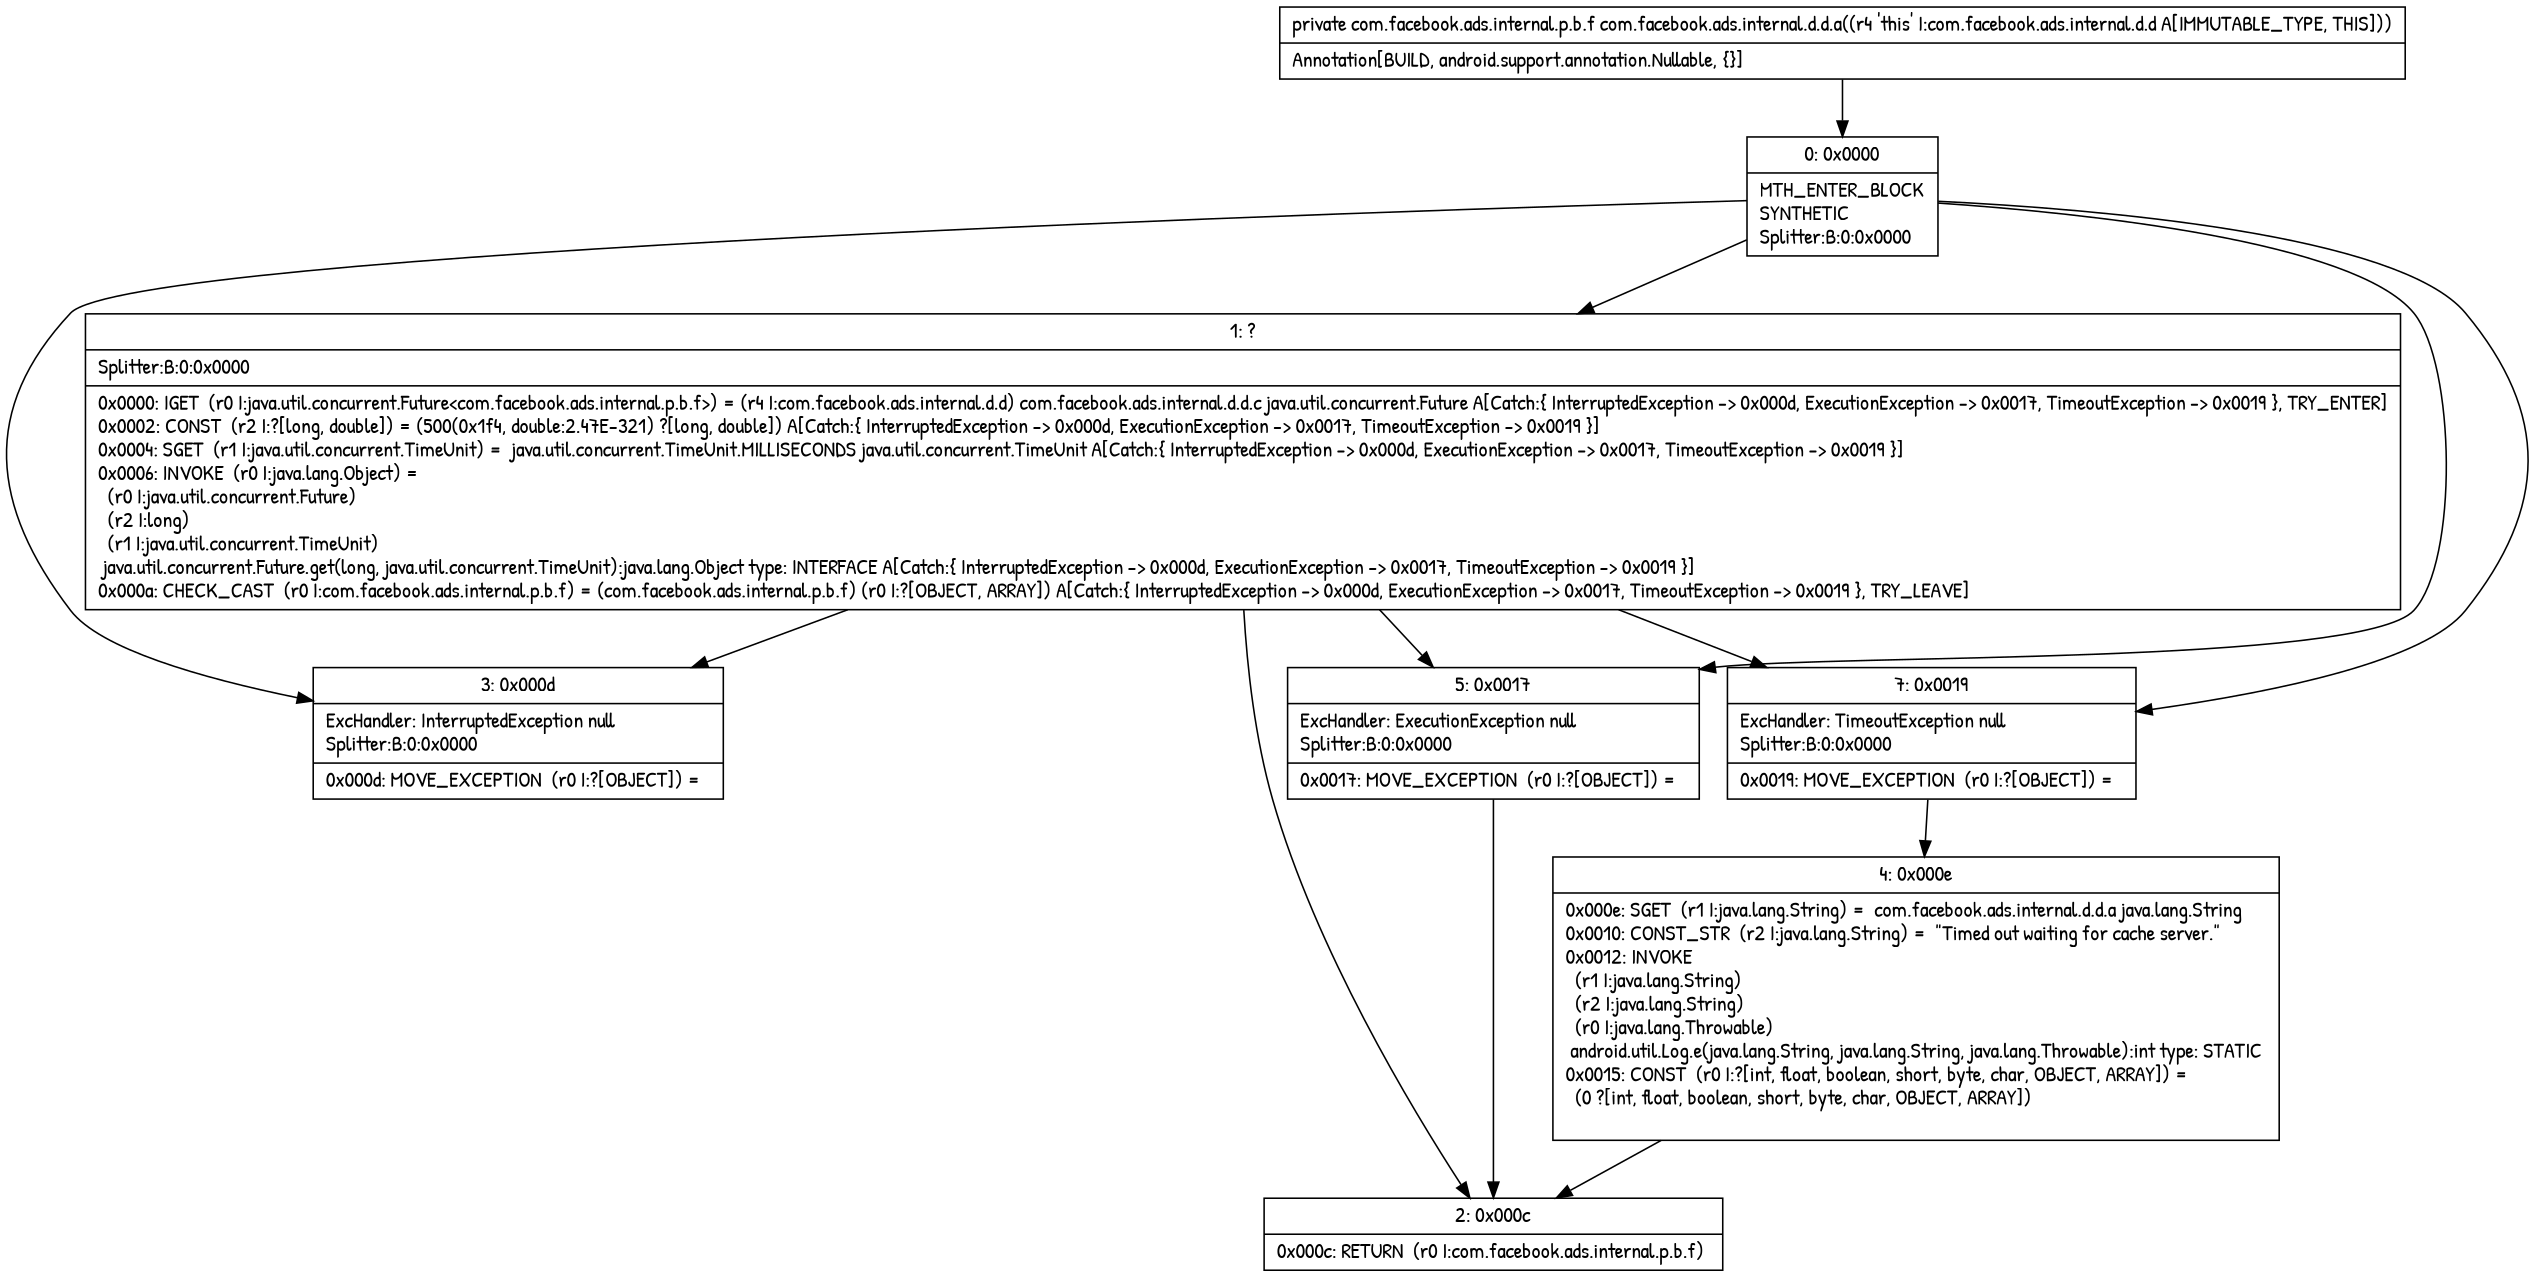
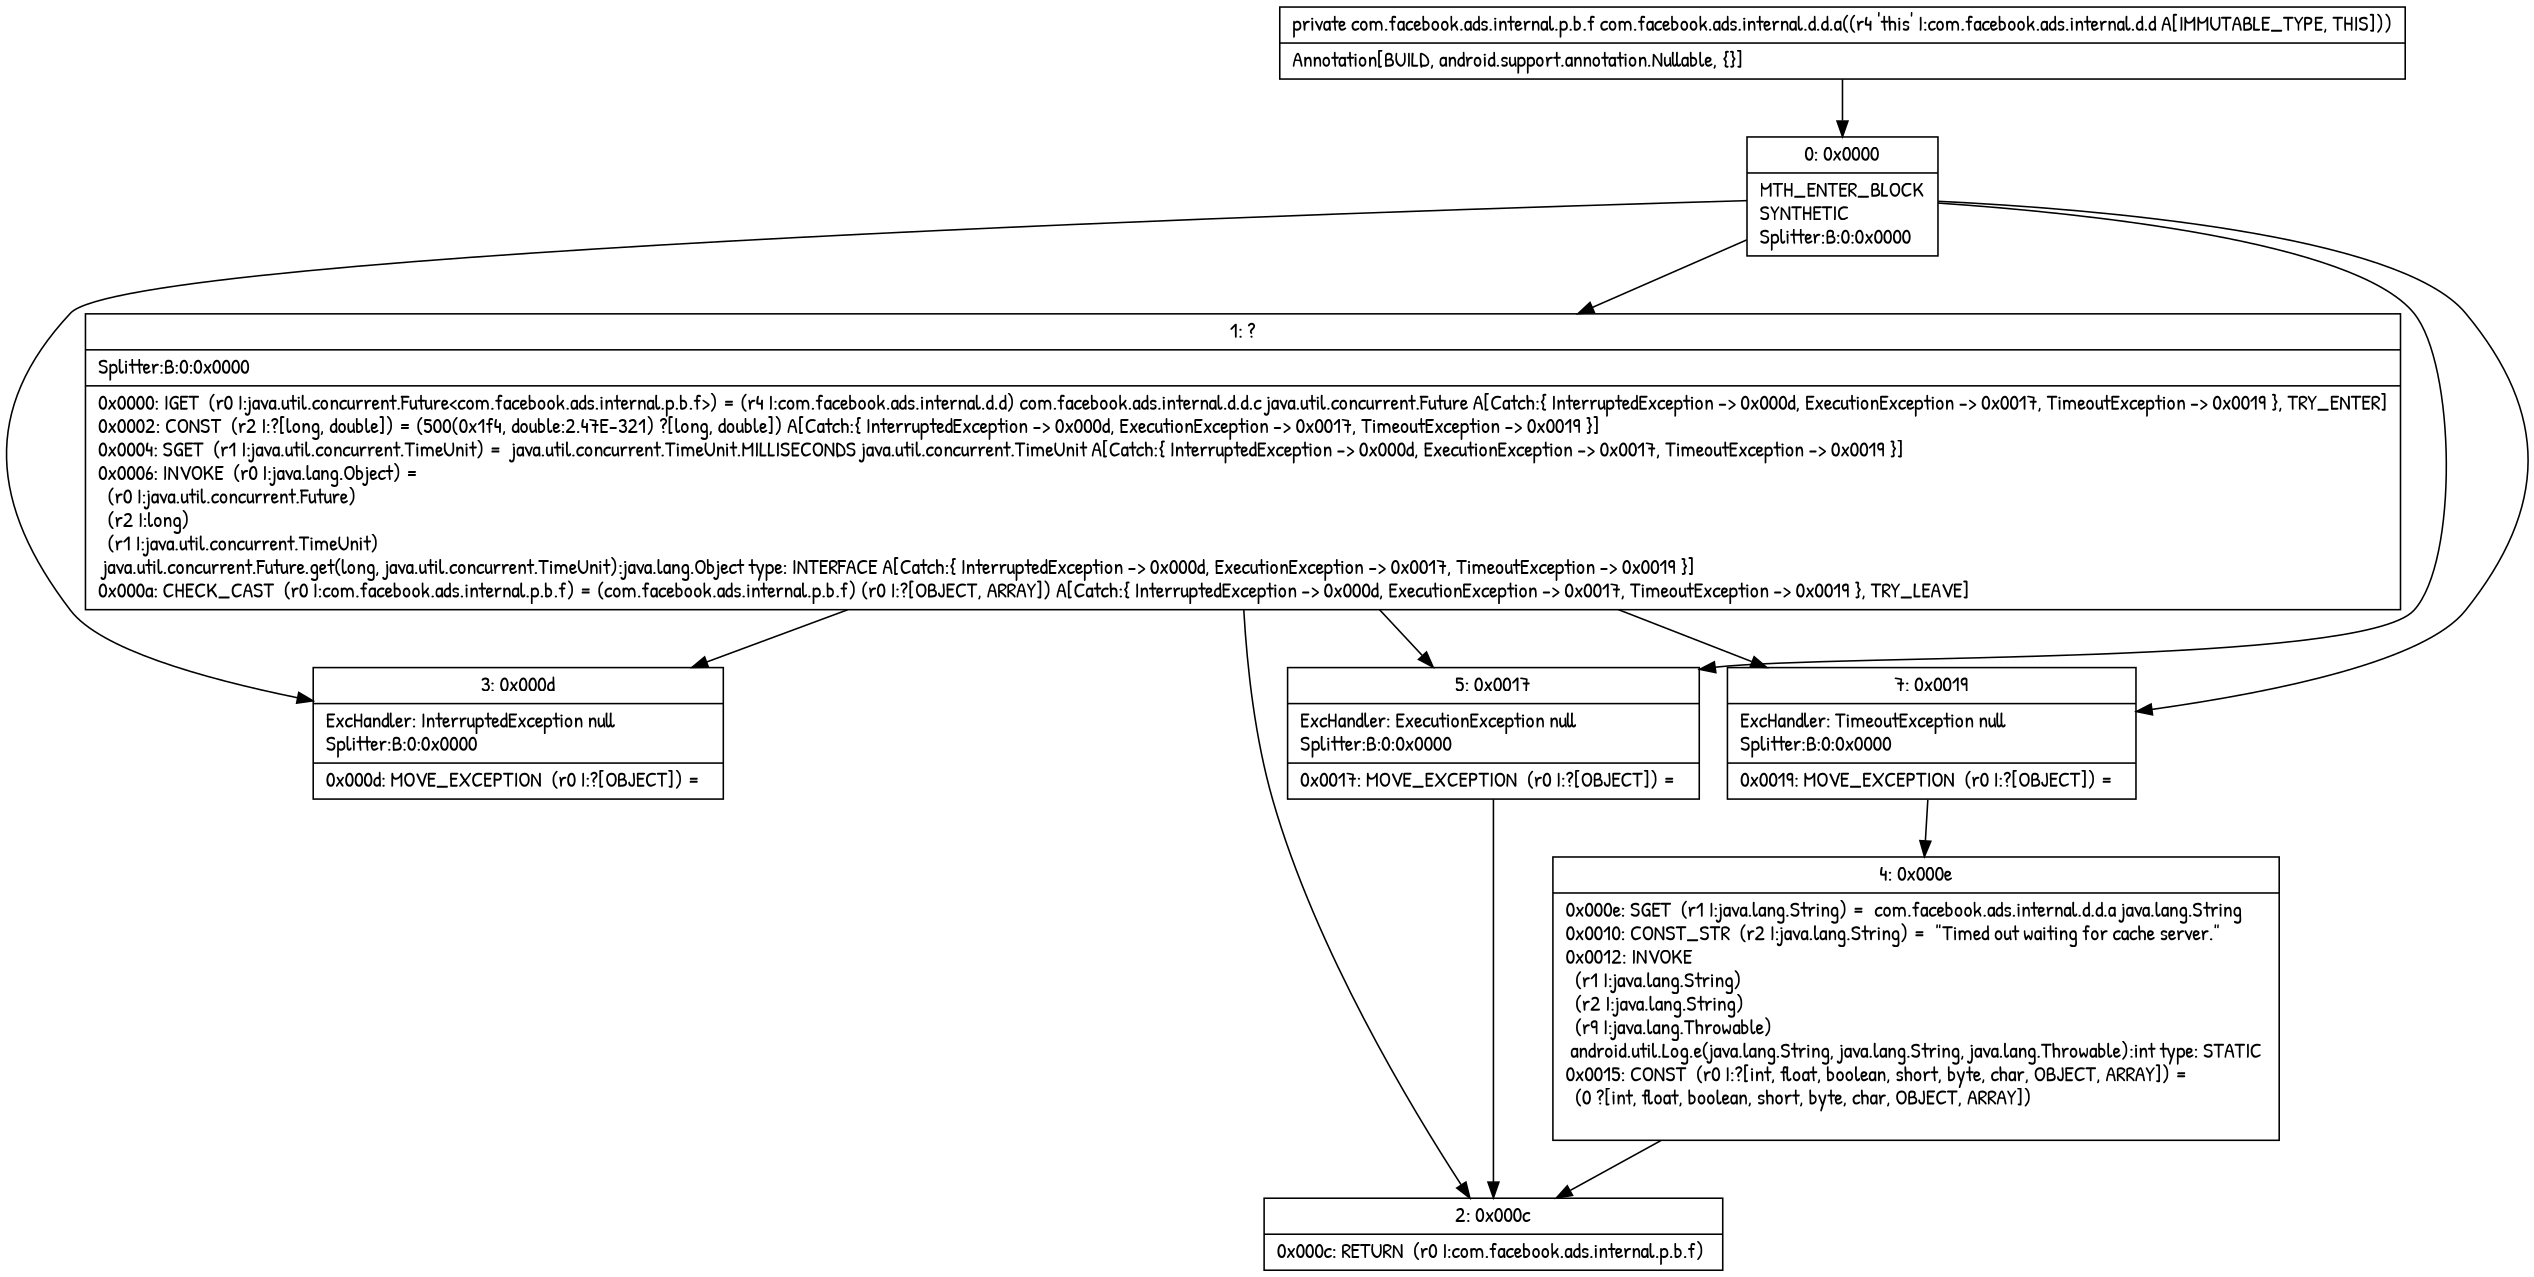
node "4: 0x000e": text "(r0 I:java.lang.Throwable)" -> "(r9 I:java.lang.Throwable)"
